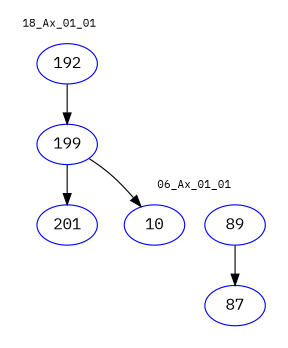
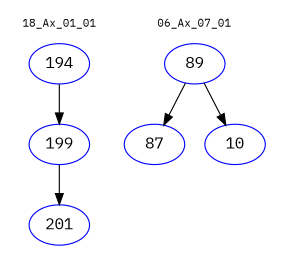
node "192": label "192" -> "194"
cluster "06_Ax_01_01": label "06_Ax_01_01" -> "06_Ax_07_01"
edge "199" -> "10": now "89" -> "10"
